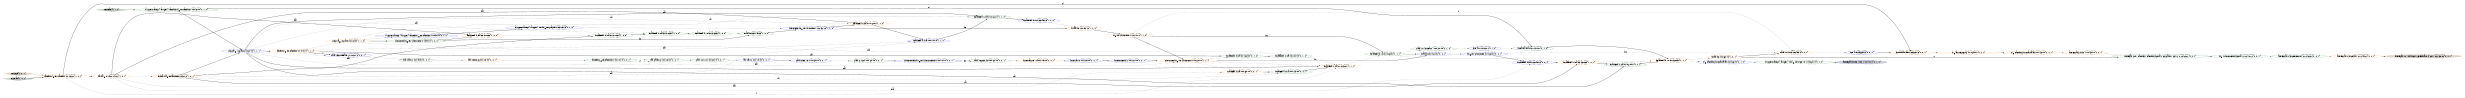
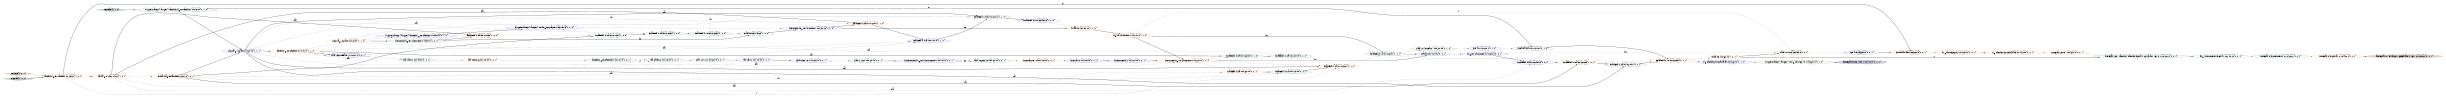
node "arr = baos.toByteArray()@@@39@@@['0', '0', '1']": shape diamond -> ellipse
